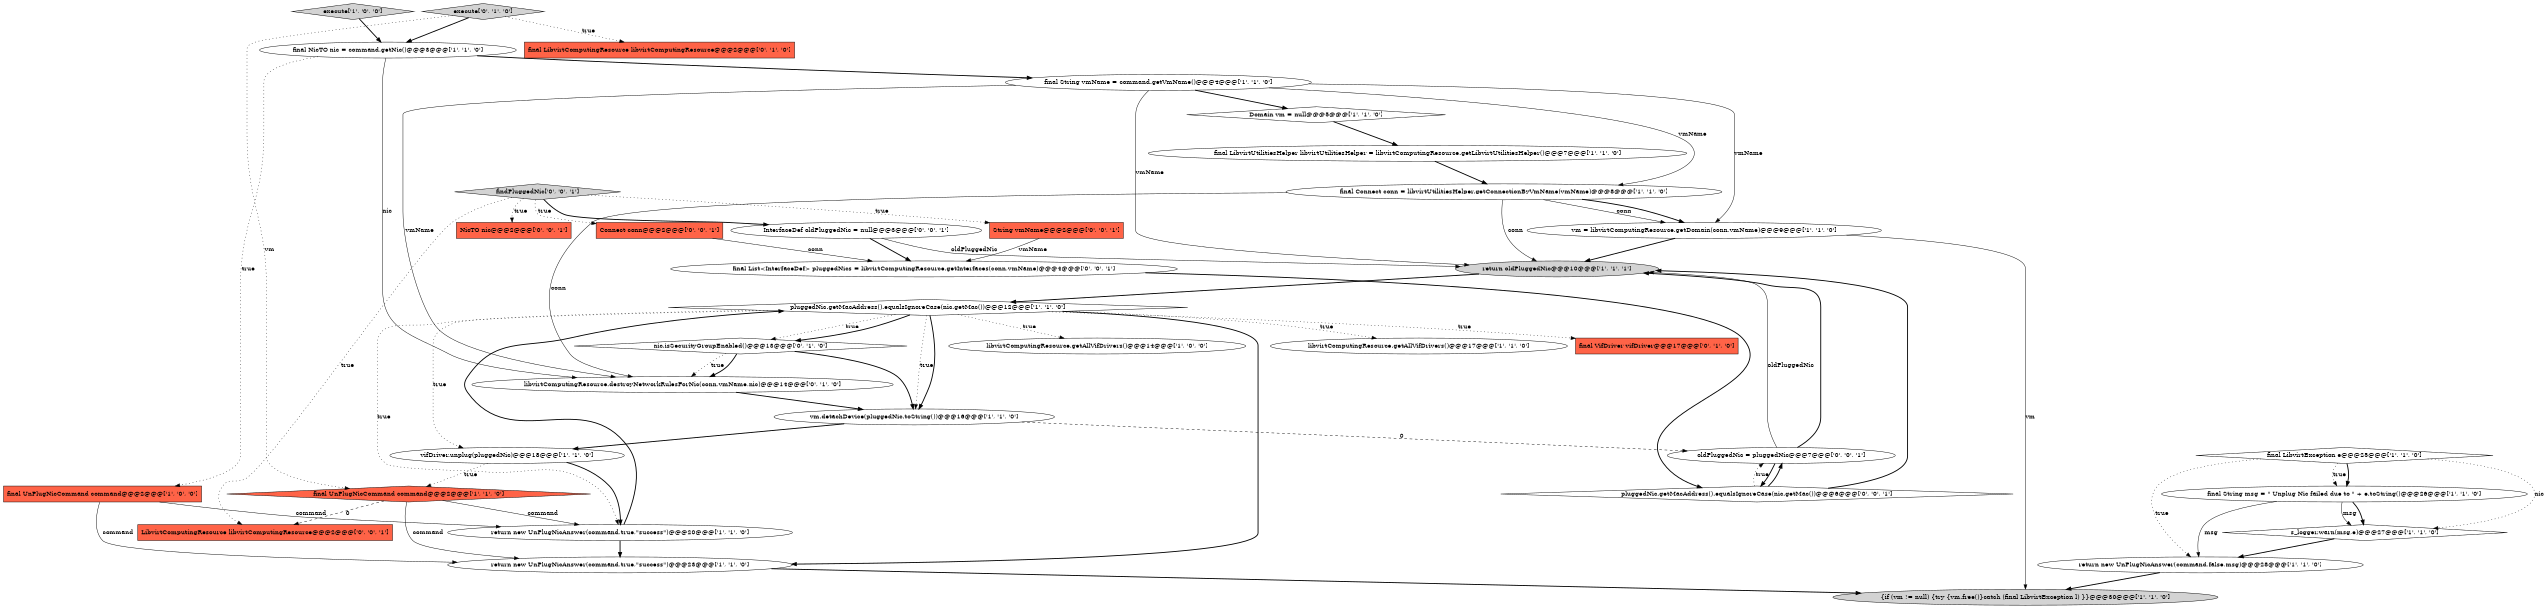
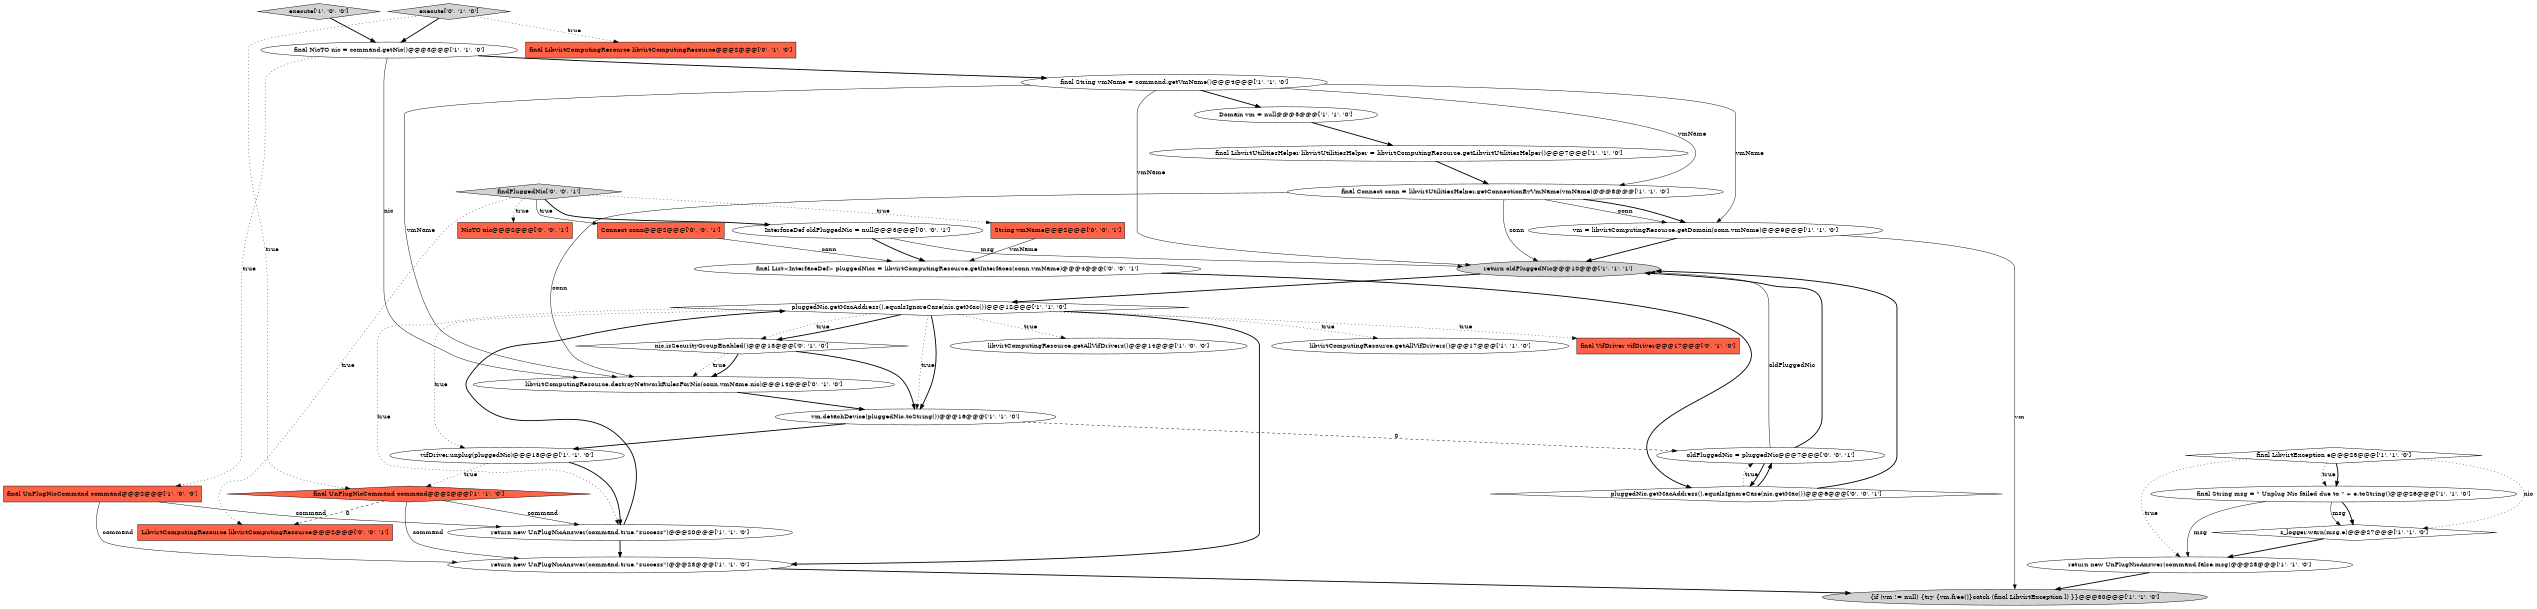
node "Domain vm = null@@@5@@@['1', '1', '0']": shape diamond -> ellipse
edge "findPluggedNic['0', '0', '1']" -> "Connect conn@@@2@@@['0', '0', '1']": style dotted -> solid
edge "execute['0', '1', '0']" -> "final UnPlugNicCommand command@@@2@@@['1', '1', '0']": label "vm" -> "true"
edge "InterfaceDef oldPluggedNic = null@@@3@@@['0', '0', '1']" -> "return oldPluggedNic@@@10@@@['1', '1', '1']": label "oldPluggedNic" -> "msg"
